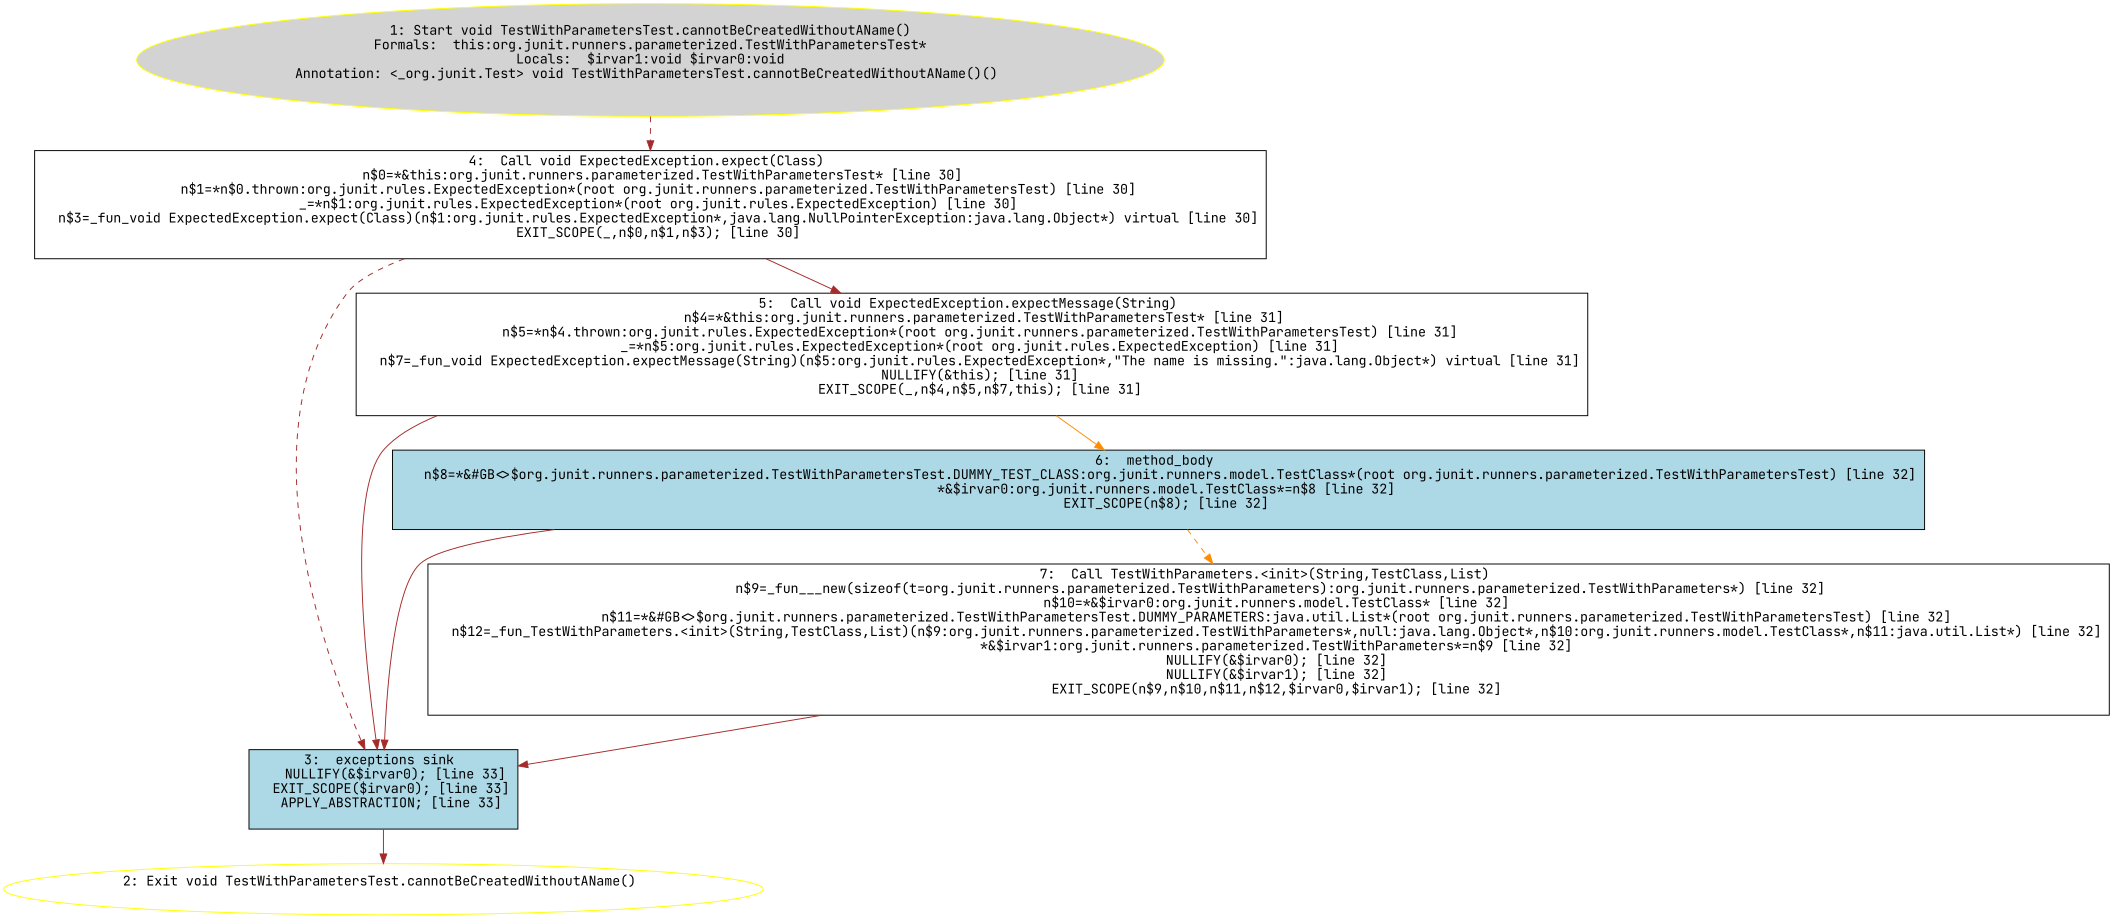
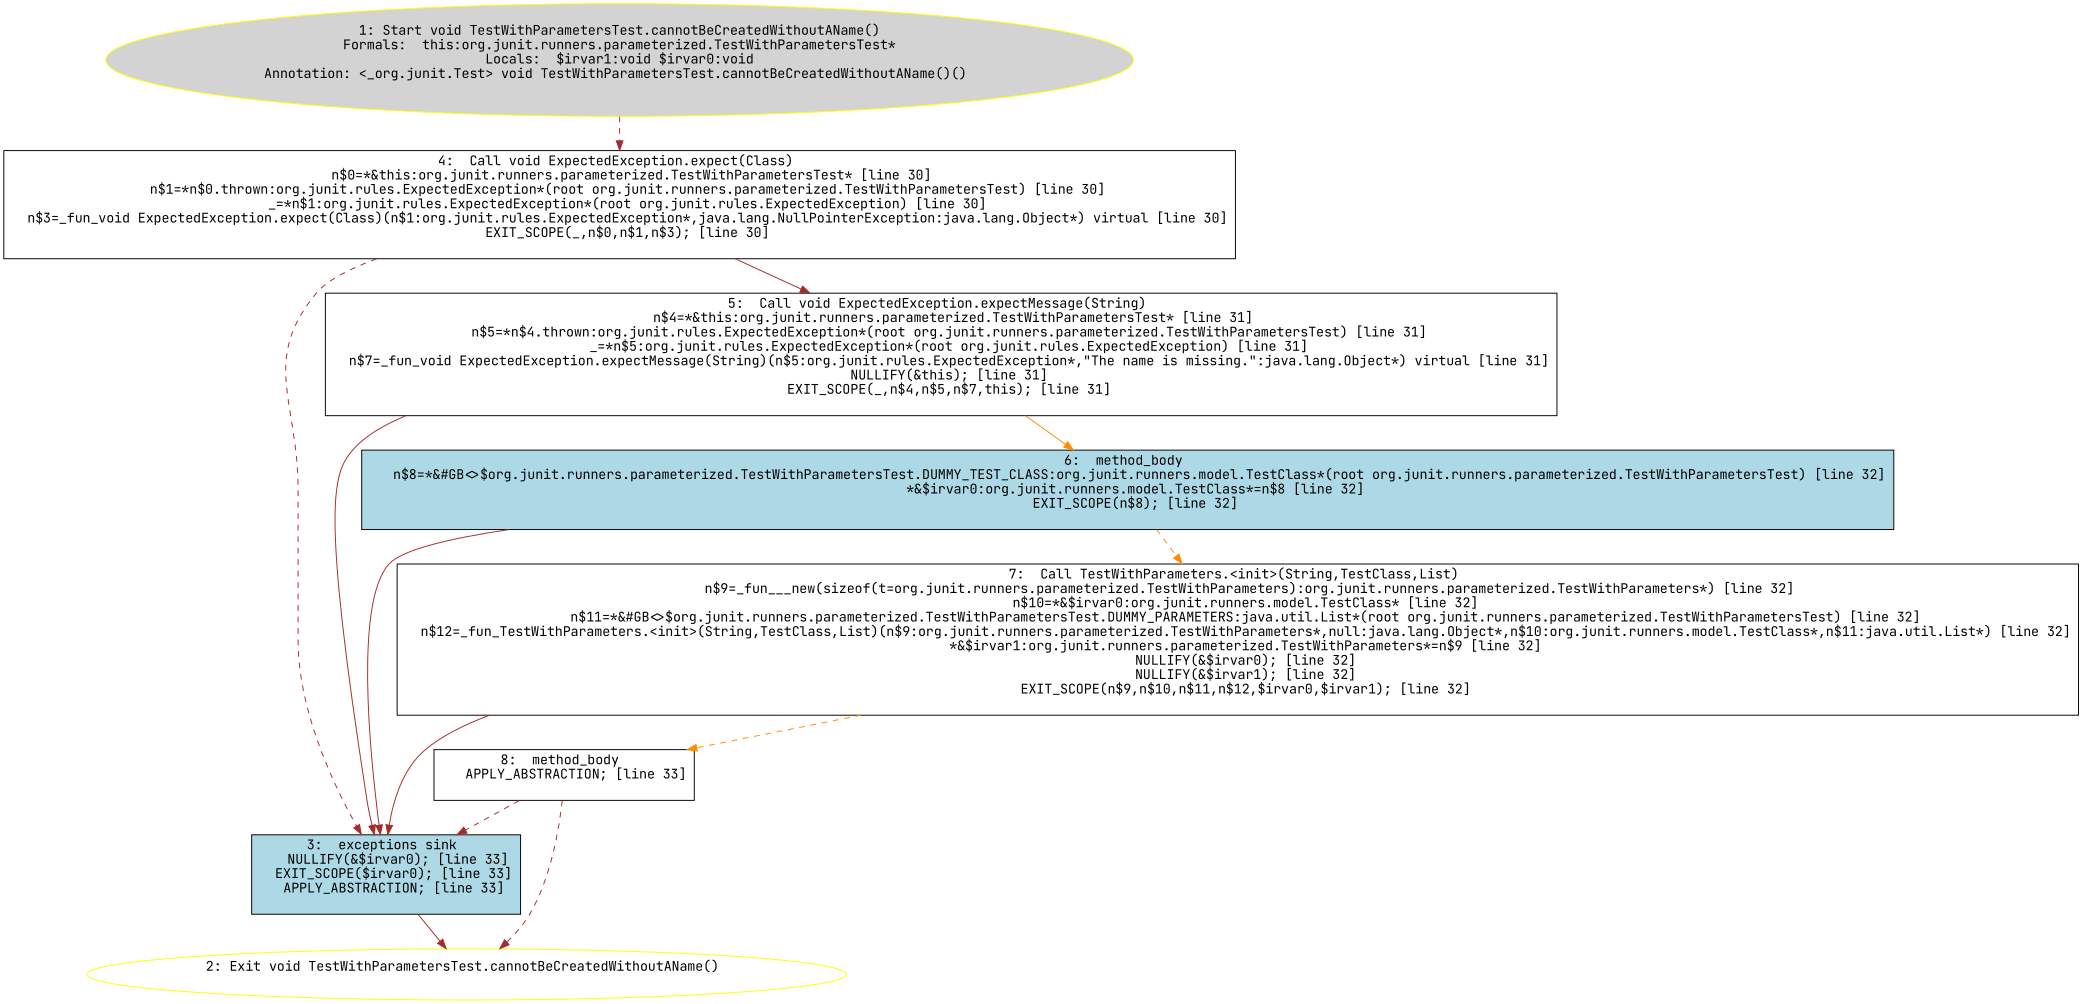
node "8:  method_body APPLY_ABSTRACTION; [line 33]": added
